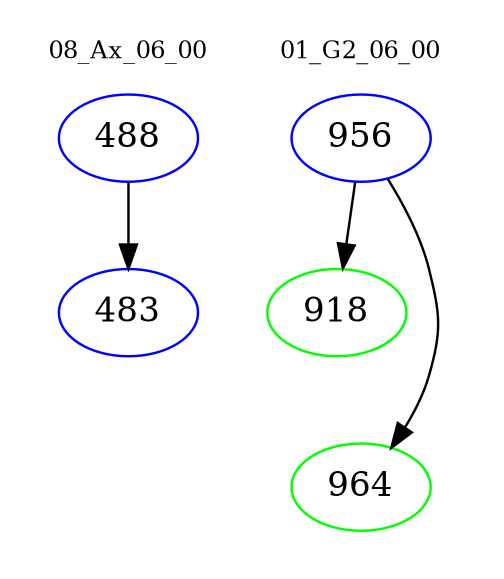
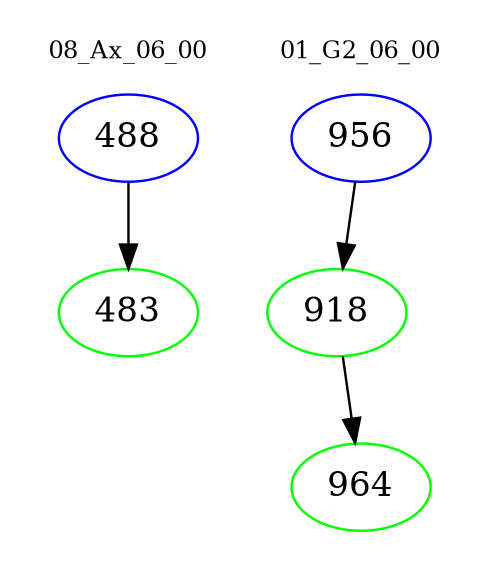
edge "956" -> "964": now "918" -> "964"
node "483": color blue -> green
